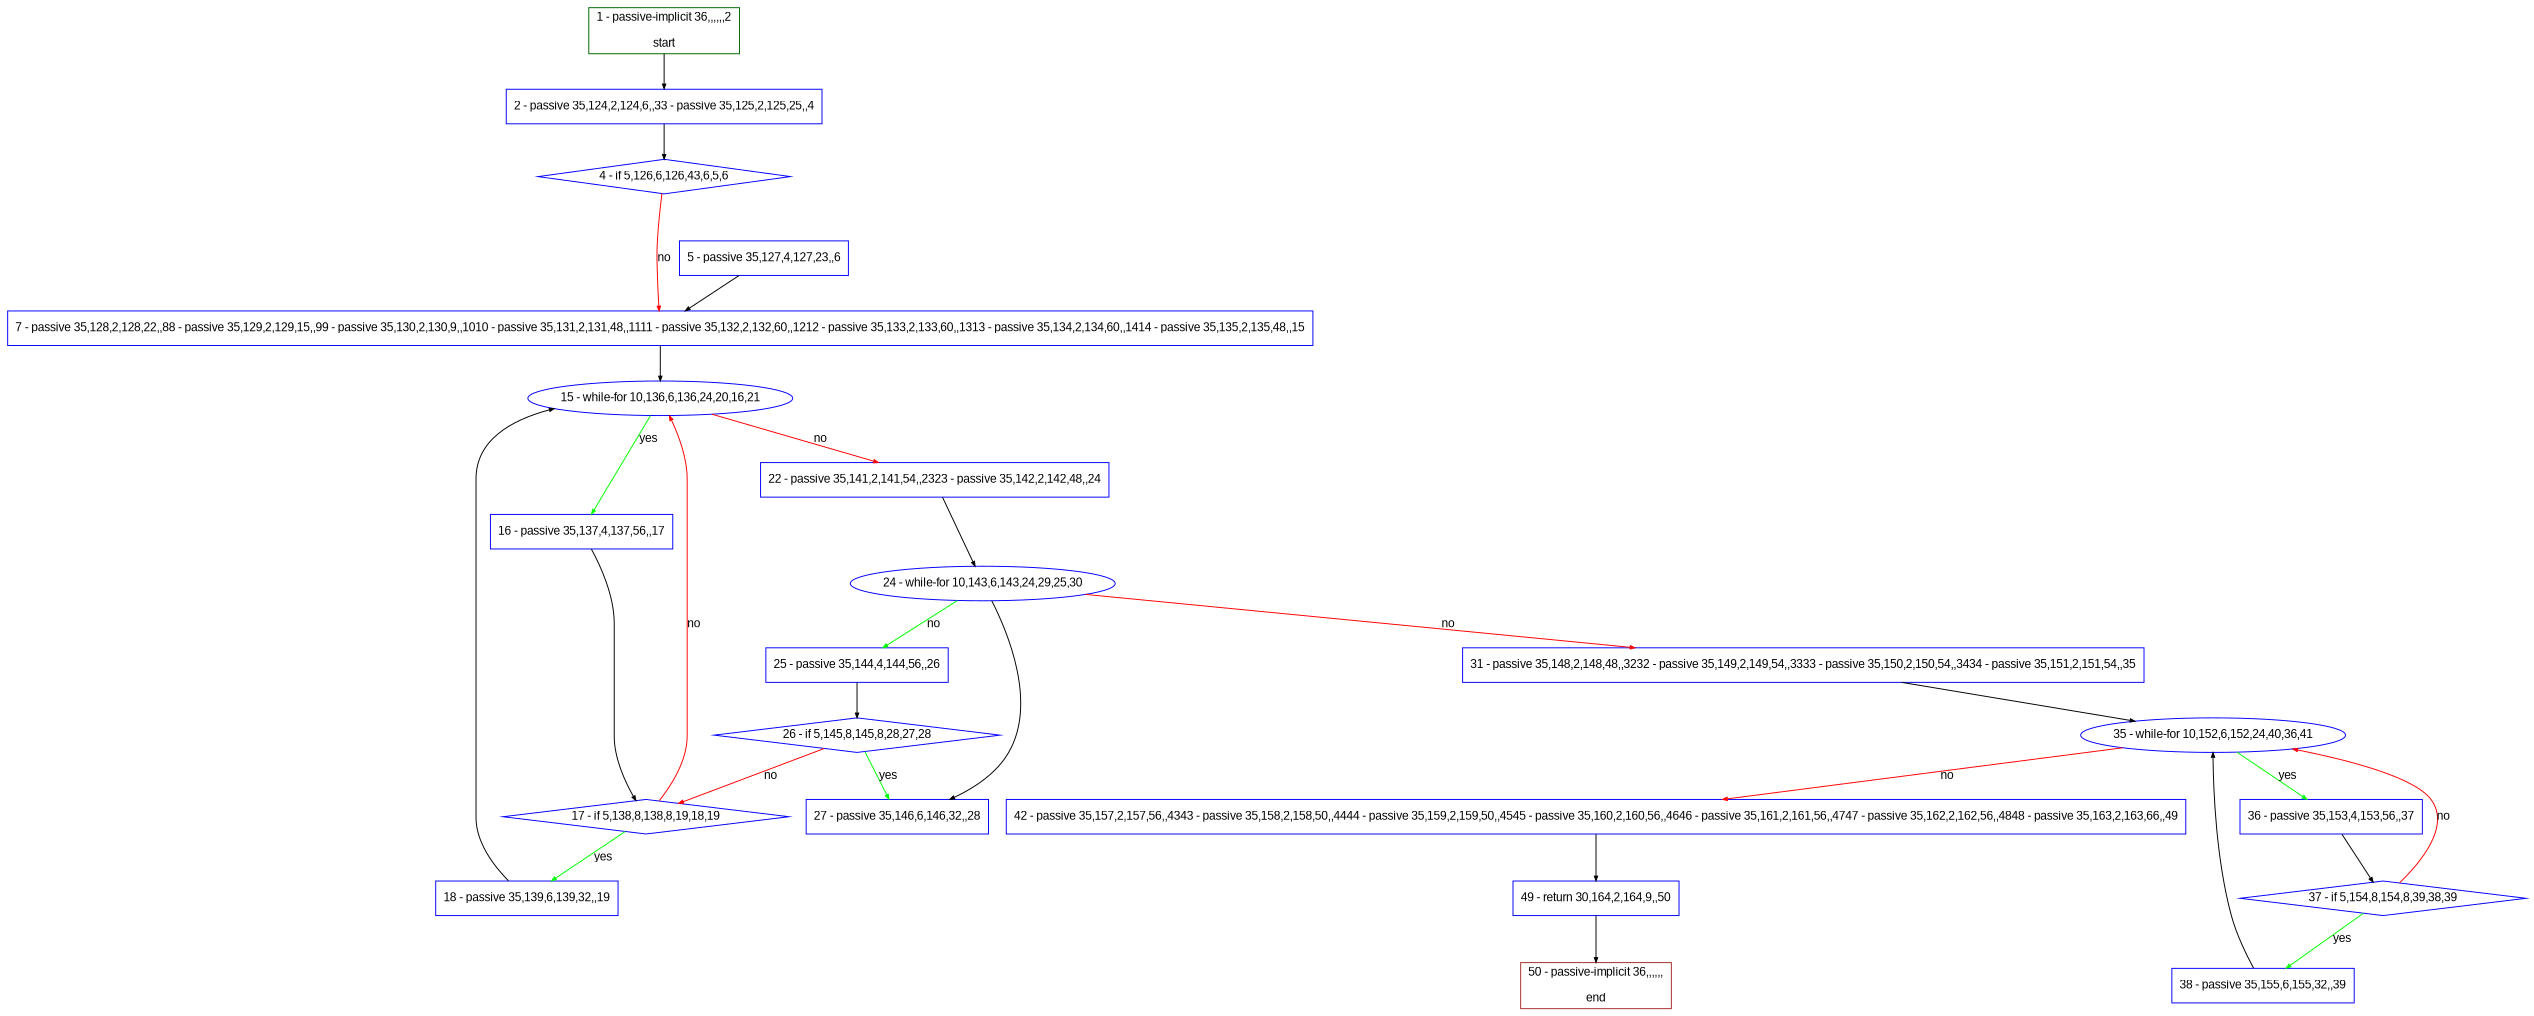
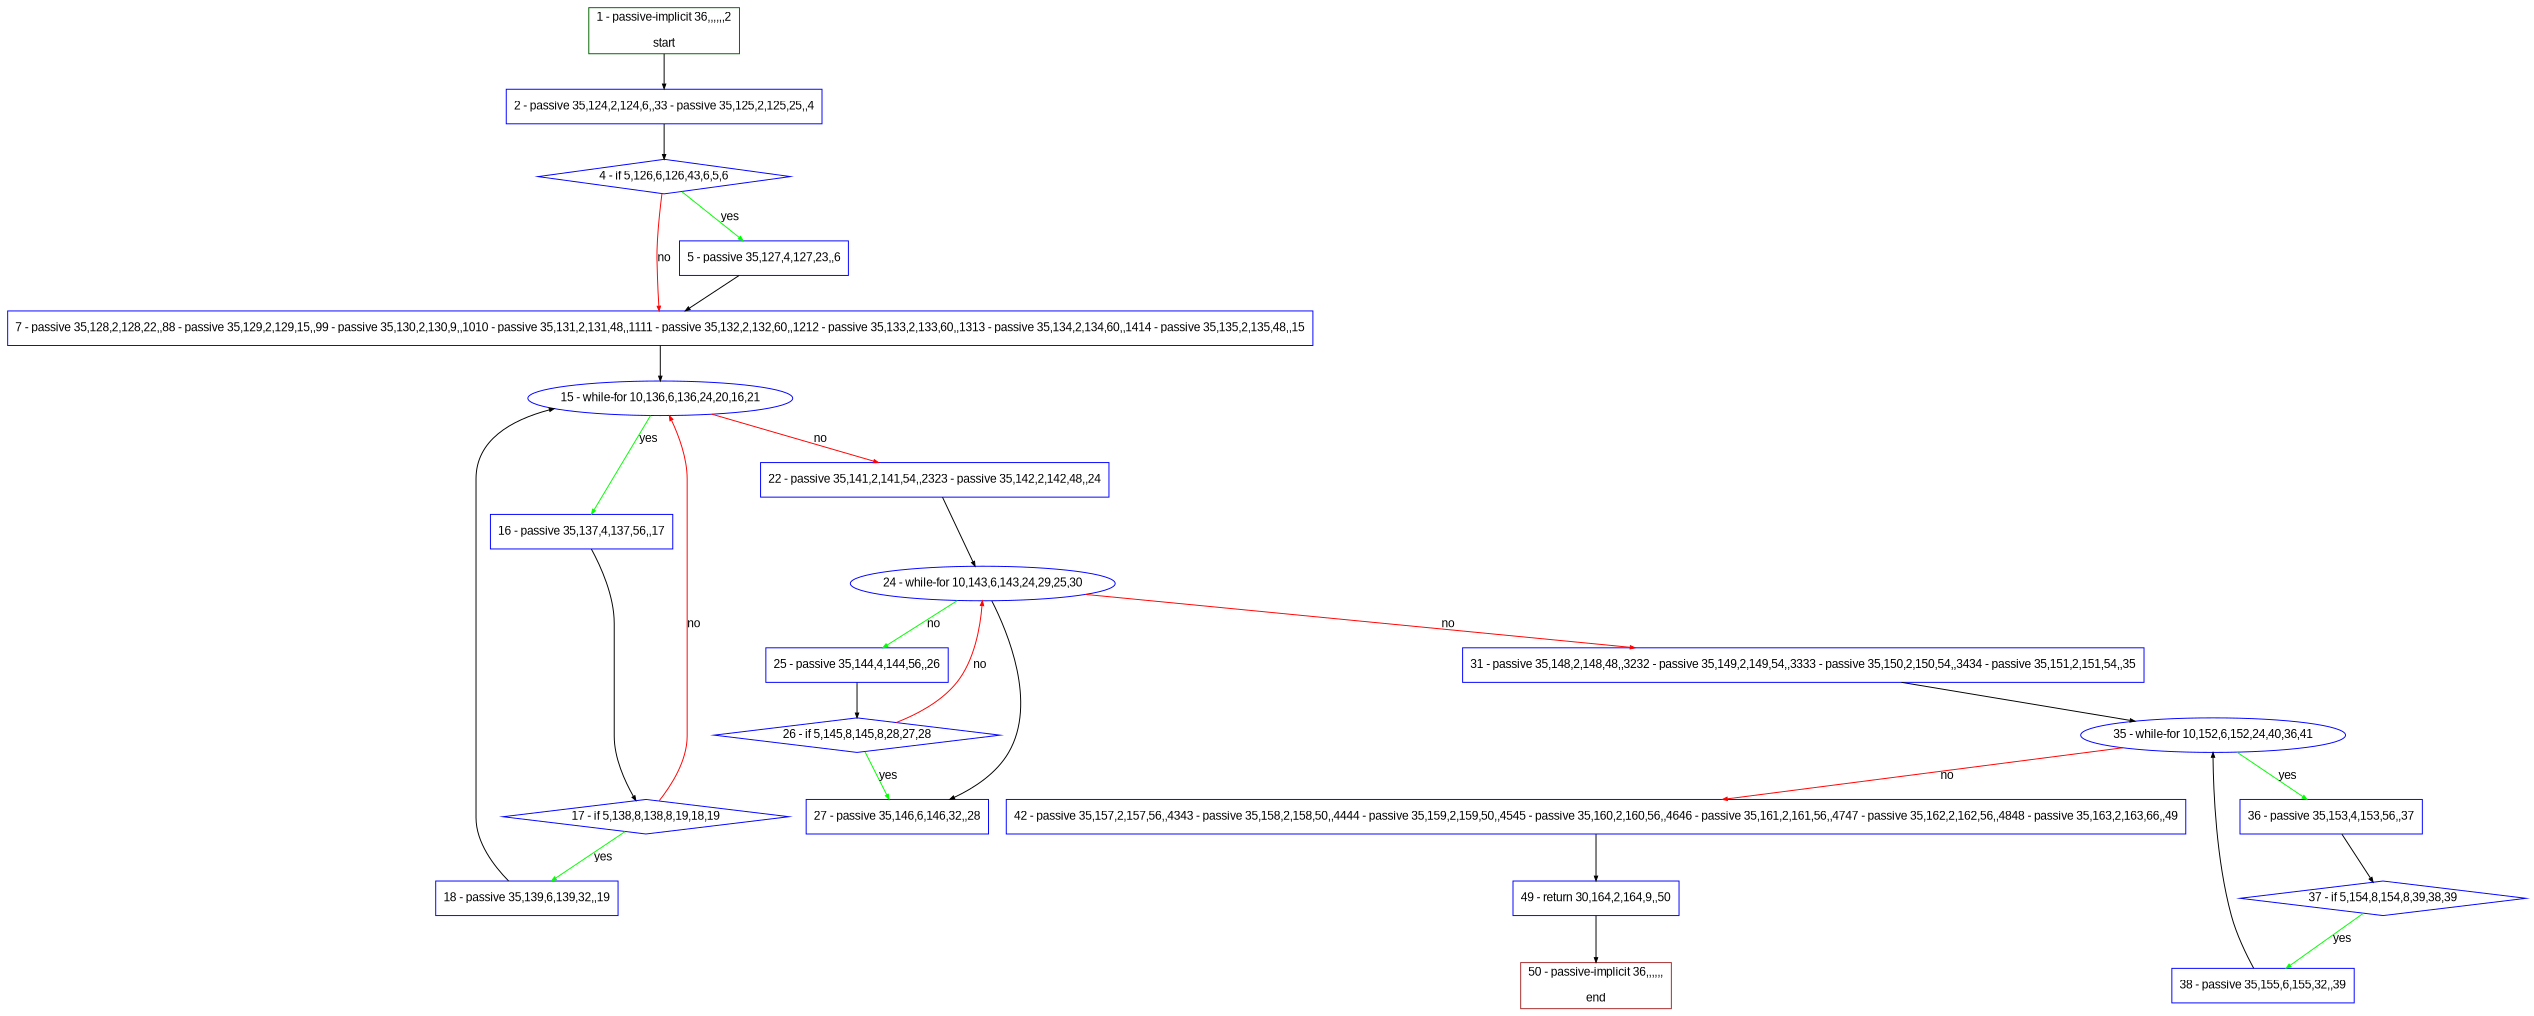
edge "4 - if 5,126,6,126,43,6,5,6" -> "5 - passive 35,127,4,127,23,,6": added, label "yes"
edge "26 - if 5,145,8,145,8,28,27,28" -> "17 - if 5,138,8,138,8,19,18,19": now "26 - if 5,145,8,145,8,28,27,28" -> "24 - while-for 10,143,6,143,24,29,25,30"
edge "37 - if 5,154,8,154,8,39,38,39" -> "35 - while-for 10,152,6,152,24,40,36,41": removed, label "no"
